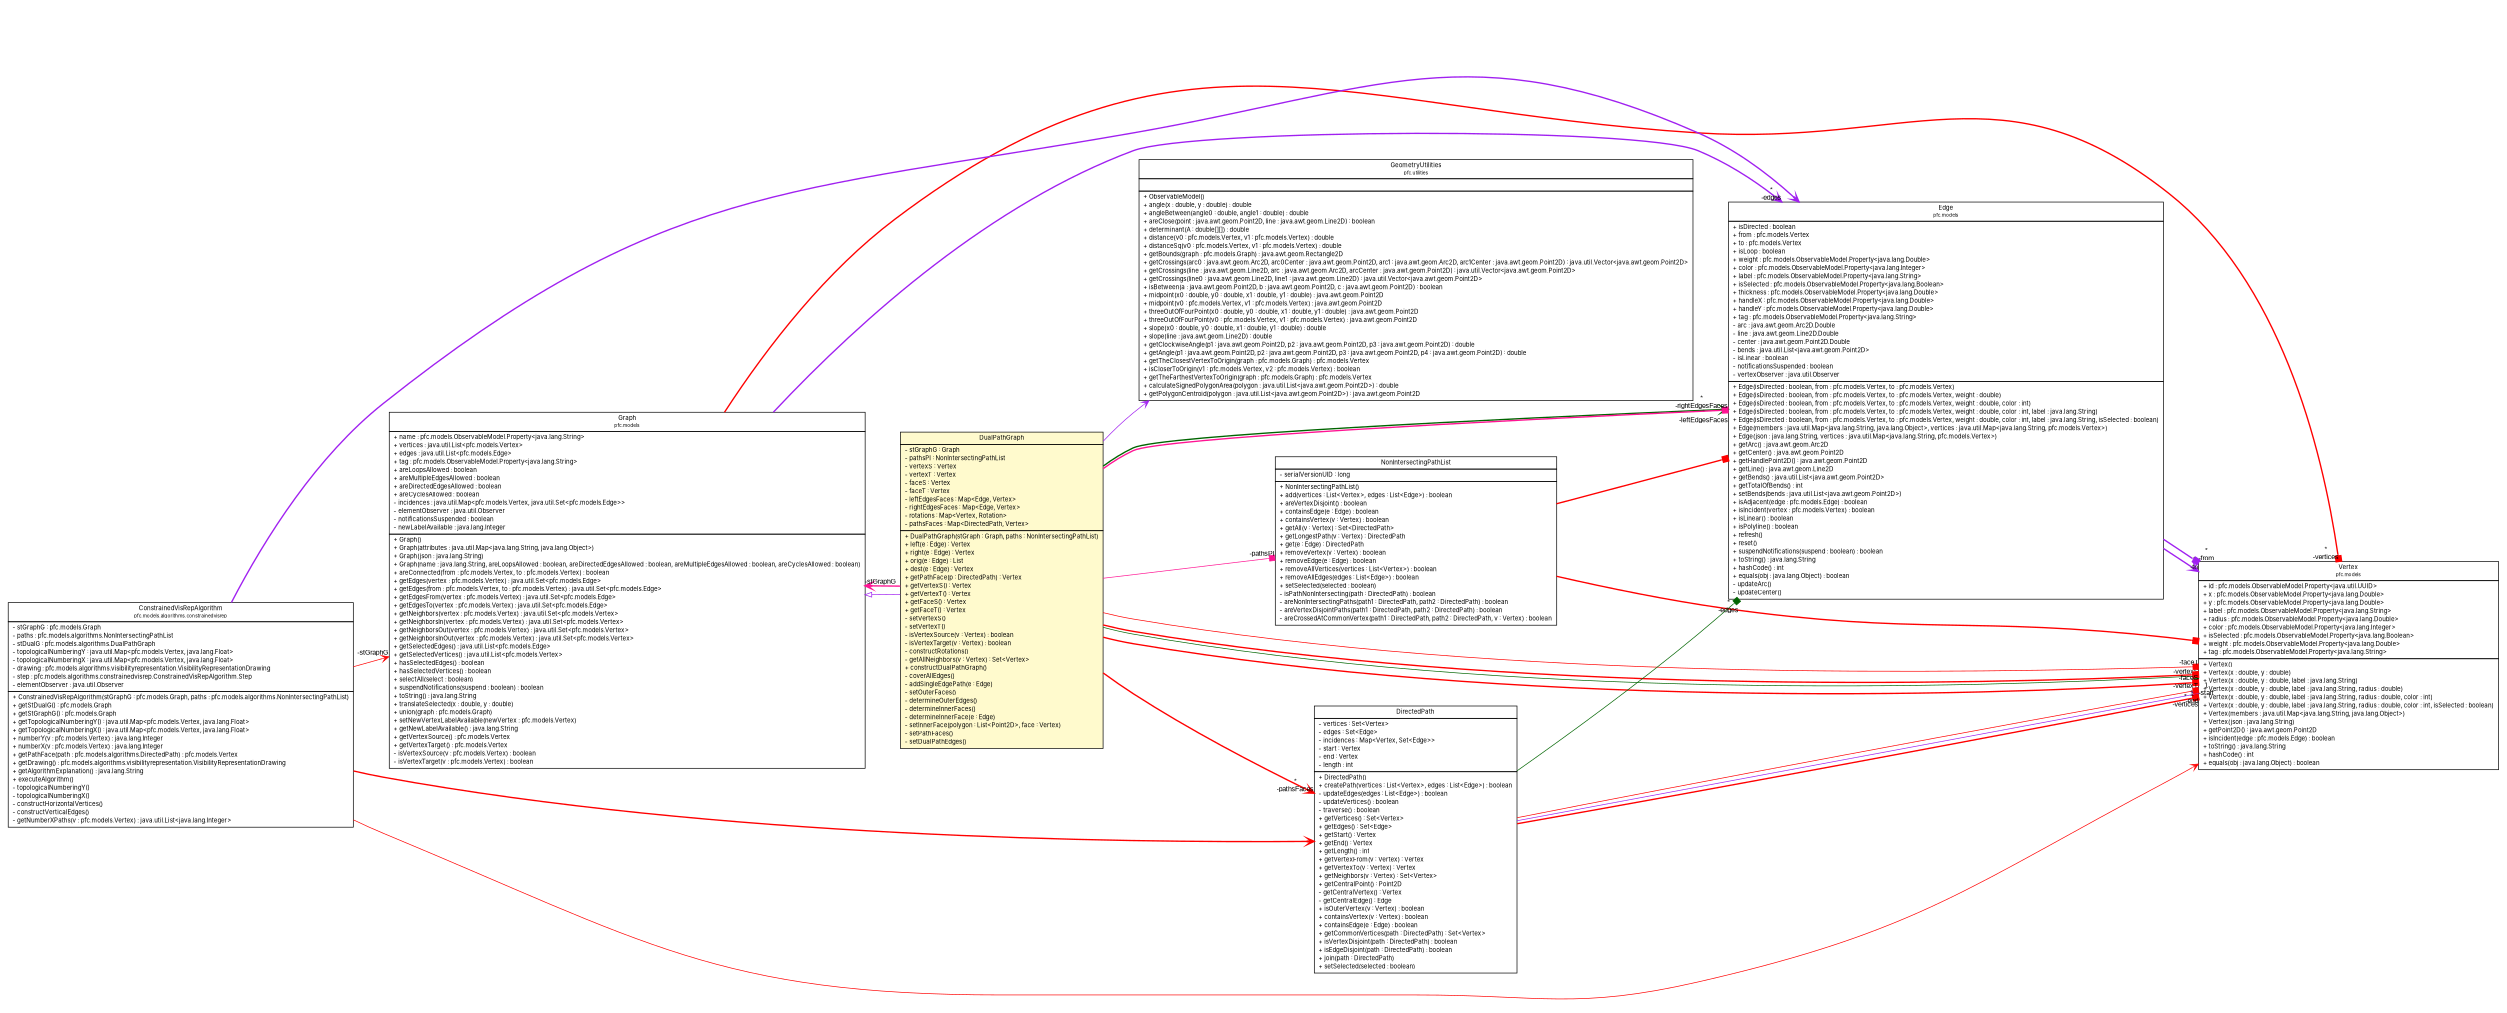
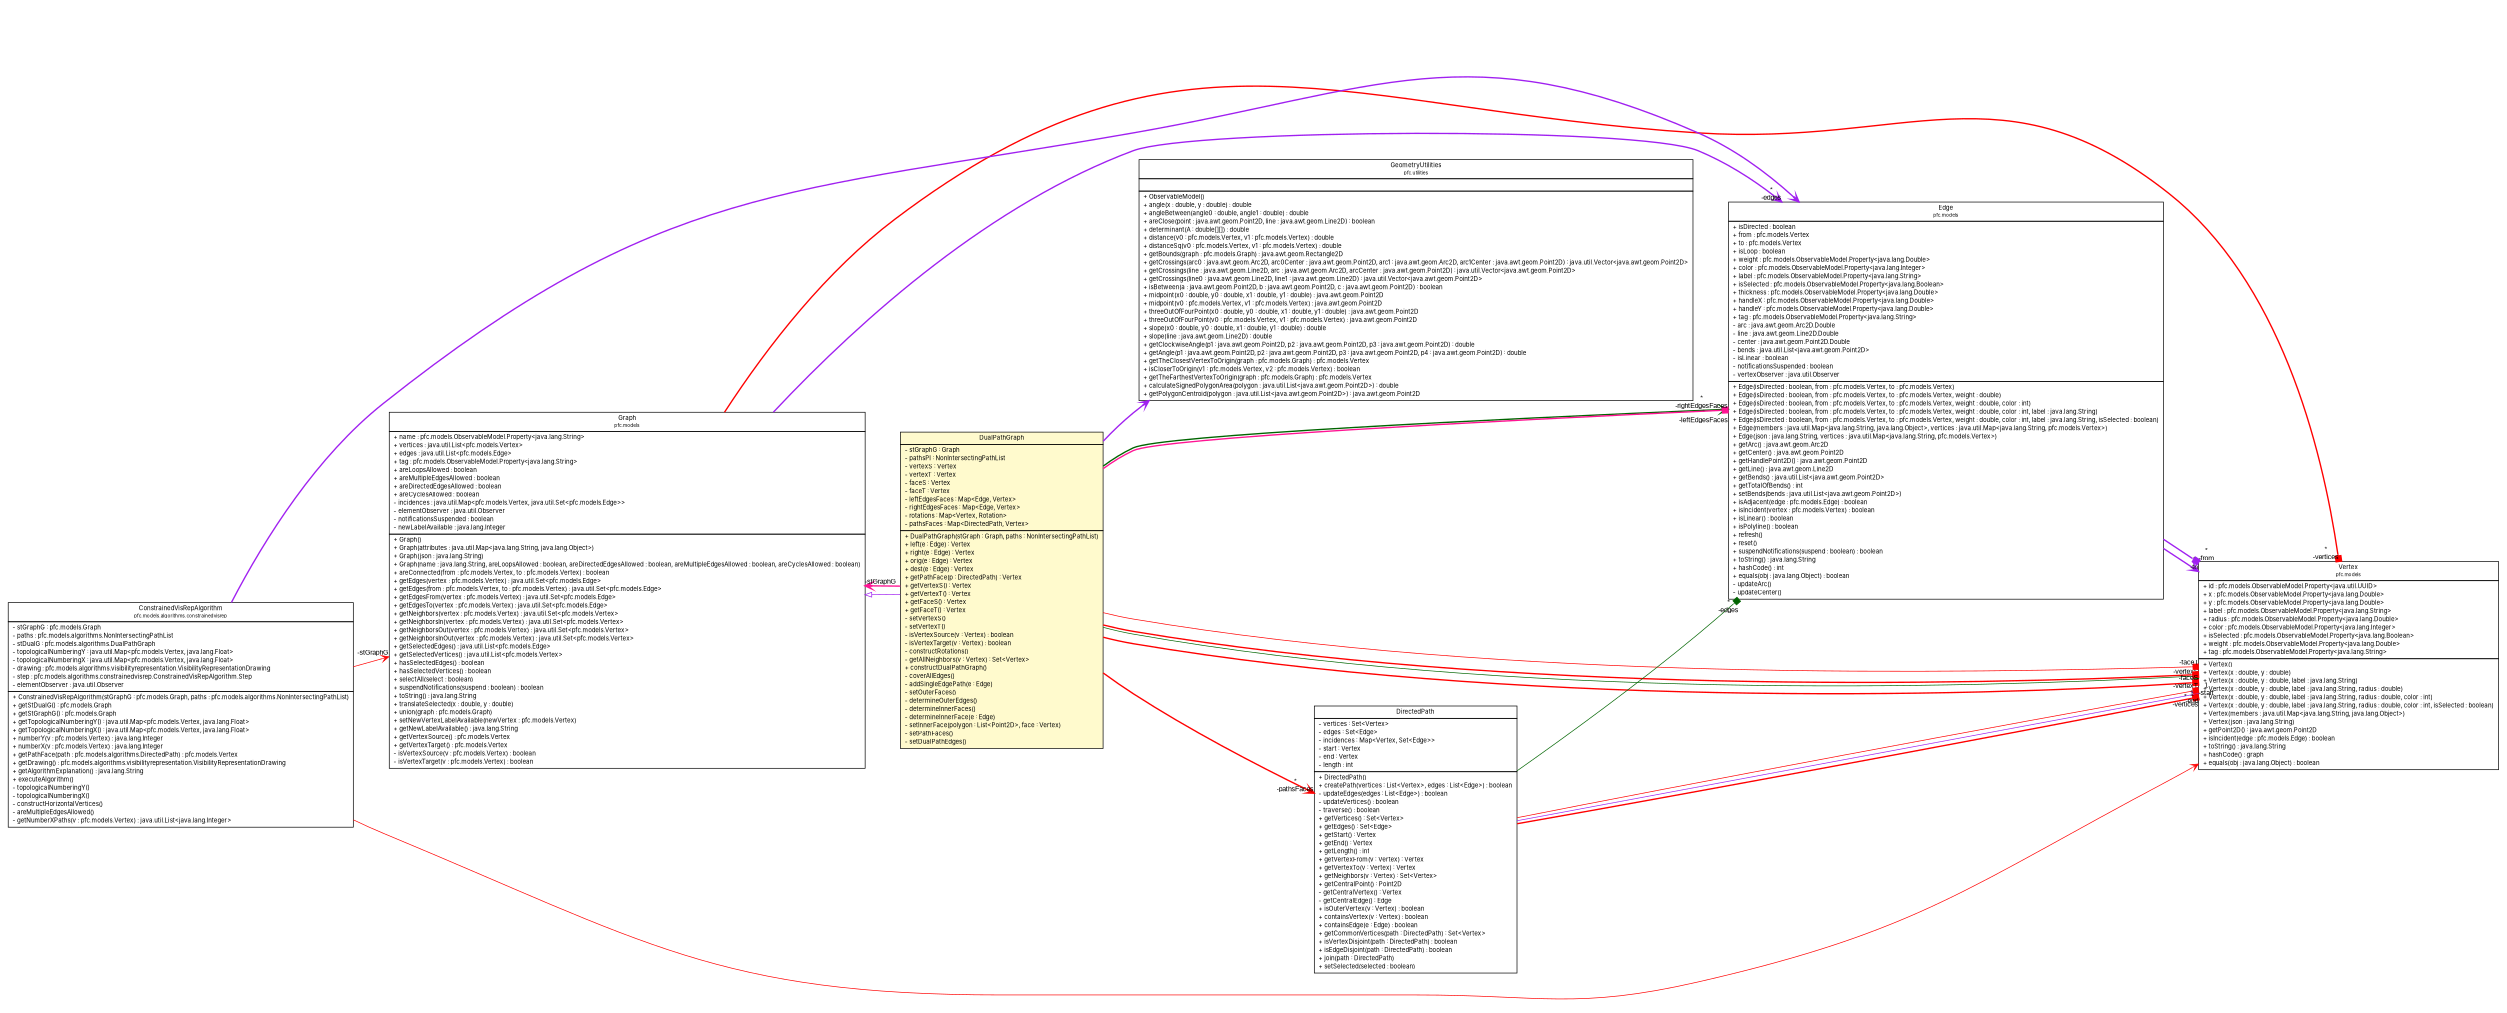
edge "DualPathGraph" -> "GeometryUtilities": style solid -> bold
node "NonIntersectingPathList": removed
node "DualPathGraph": text "+ orig(e : Edge) : List" -> "+ orig(e : Edge) : Vertex"
node "Vertex": text "+ hashCode() : int" -> "+ hashCode() : graph"
node "ConstrainedVisRepAlgorithm": text "- constructVerticalEdges()" -> "- areMultipleEdgesAllowed()"
edge "ConstrainedVisRepAlgorithm" -> "DirectedPath": removed
